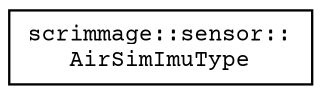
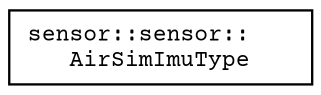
node "scrimmage::sensor:: AirSimImuType": label "scrimmage::sensor:: AirSimImuType" -> "sensor::sensor:: AirSimImuType"
